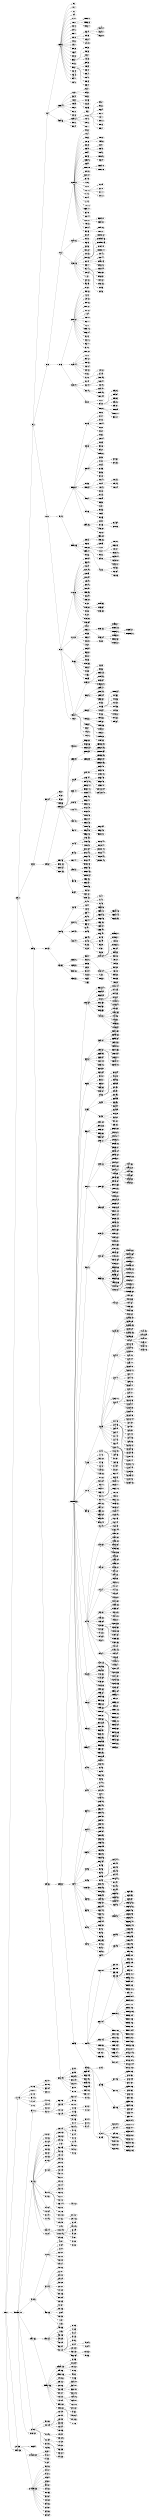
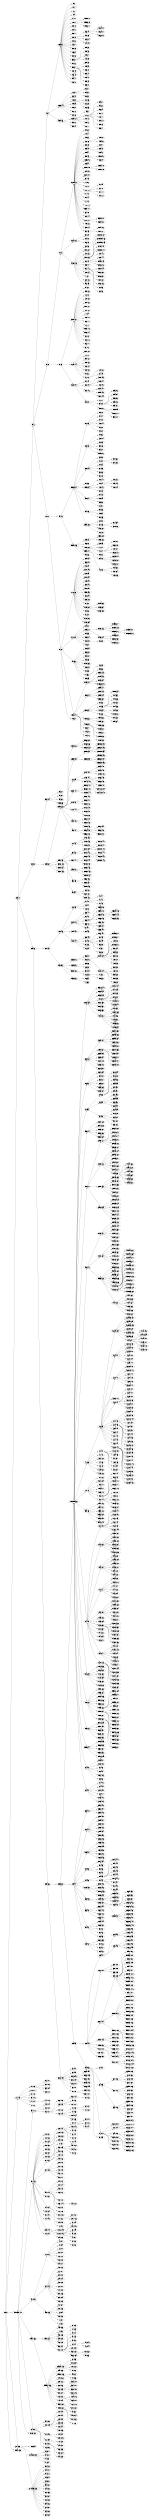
node "UVUmo: 422": label "UVUmo: 422" -> "UVUmo: 822"
node "srp: 1177": removed
